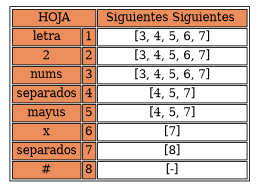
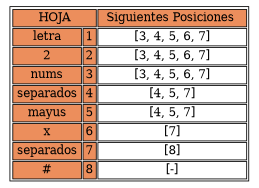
node "HOJA": text "Siguientes Siguientes" -> "Siguientes Posiciones"
